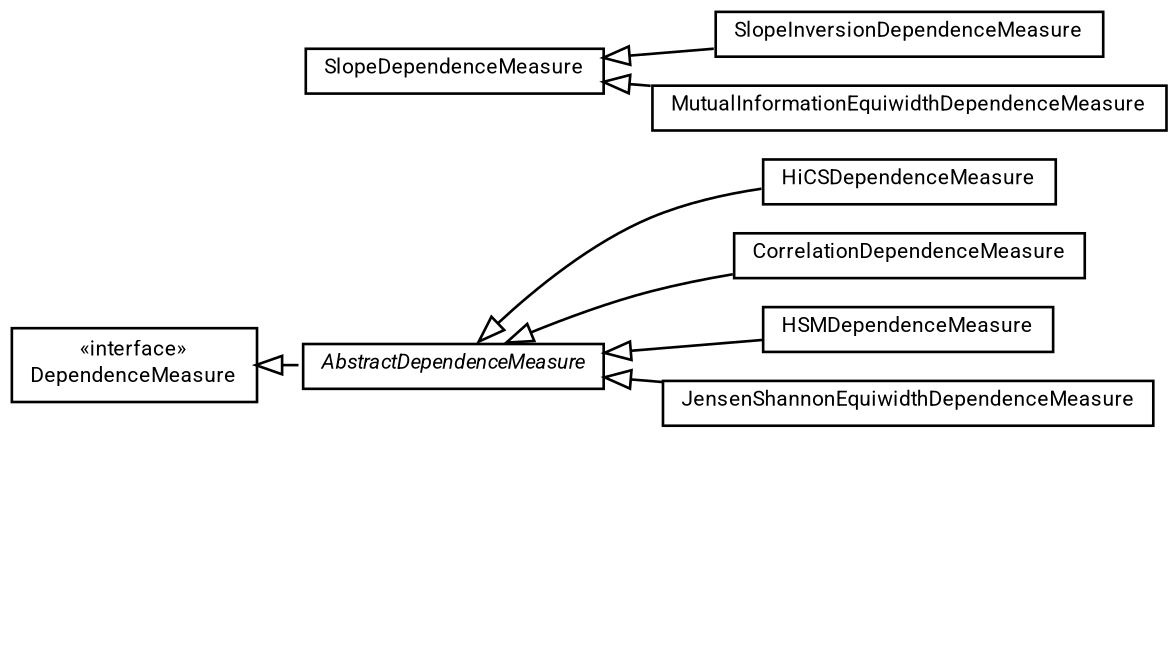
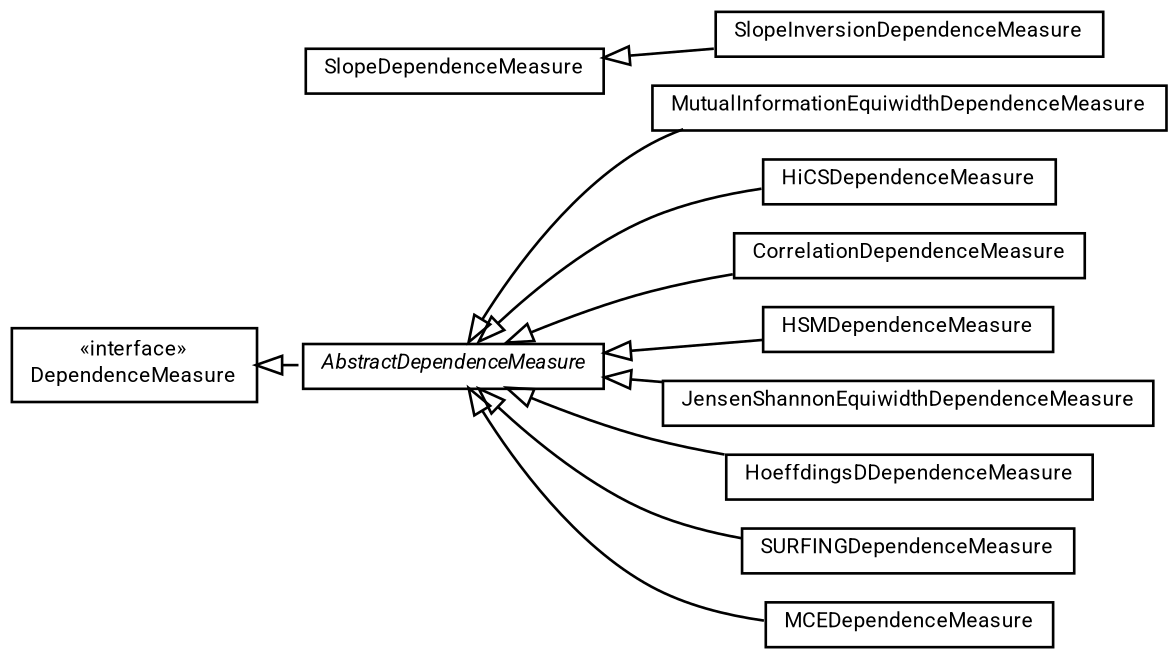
edge "MutualInformationEquiwidthDependenceMeasure" -> "SlopeDependenceMeasure": now "MutualInformationEquiwidthDependenceMeasure" -> "AbstractDependenceMeasure"
node "HoeffdingsDDependenceMeasure": added
node "SURFINGDependenceMeasure": added
node "MCEDependenceMeasure": added
